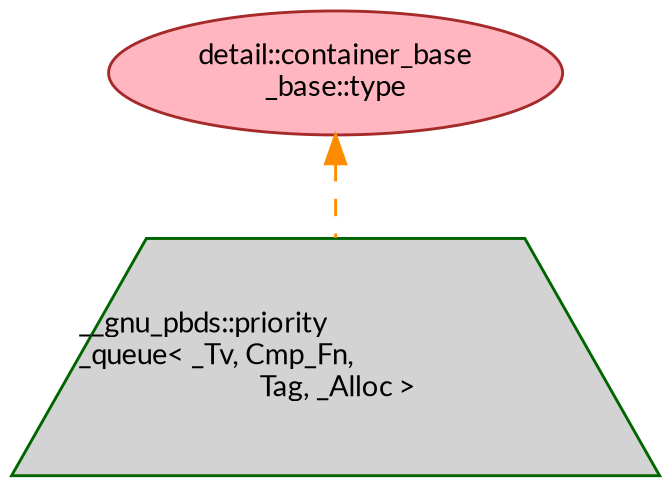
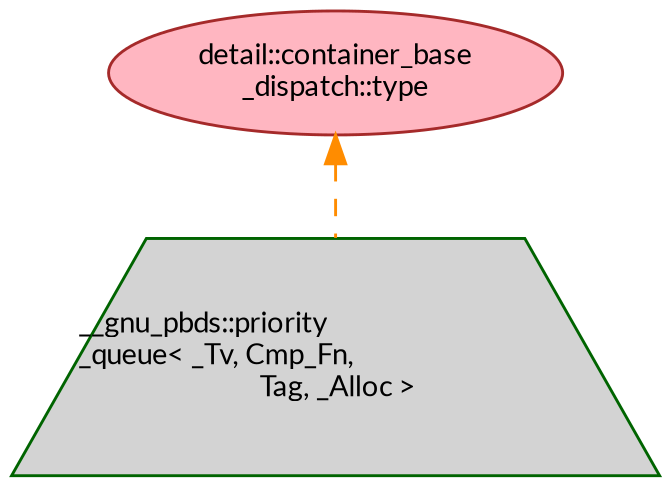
node "detail::container_base _base::type": label "detail::container_base _base::type" -> "detail::container_base _dispatch::type"
